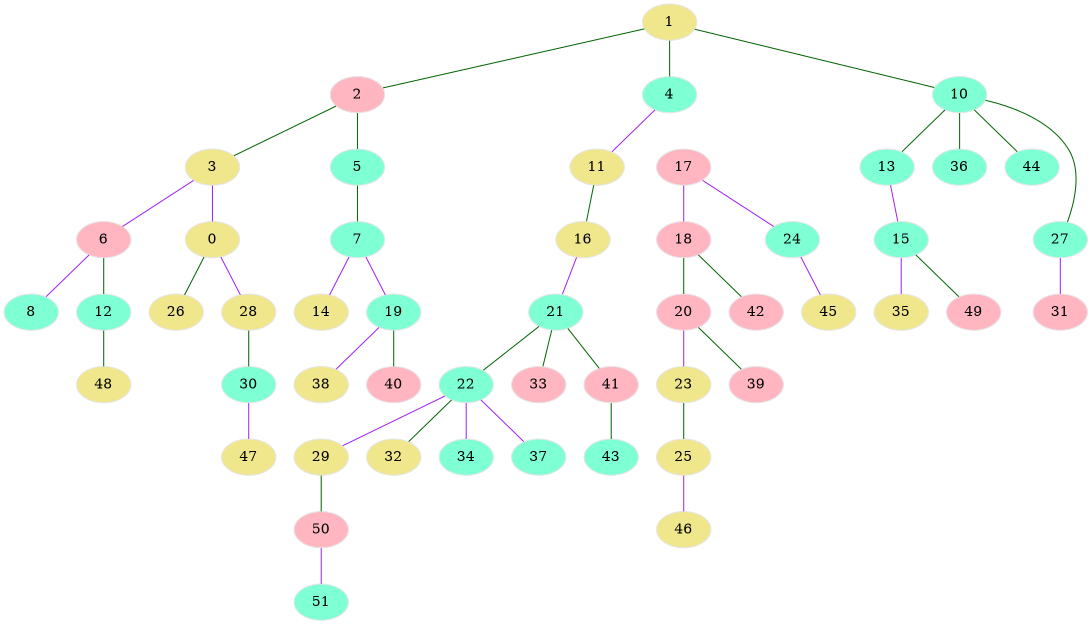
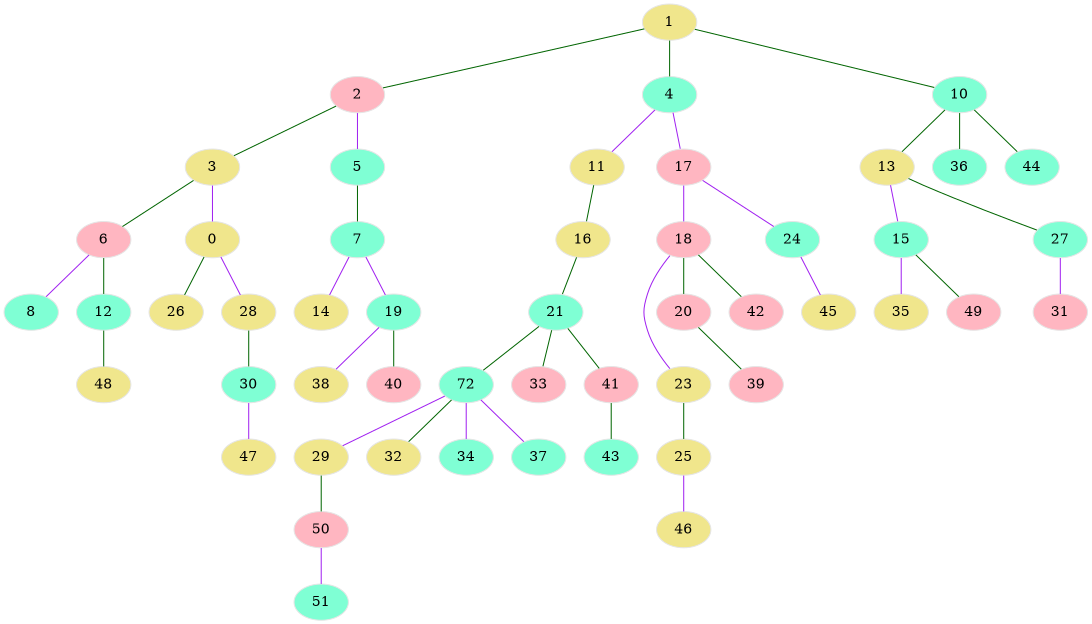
edge "2" -- "5": color darkgreen -> purple
edge "4" -- "17": added
edge "10" -- "27": now "13" -- "27"
node "13": fillcolor aquamarine -> khaki
edge "3" -- "6": color purple -> darkgreen
edge "16" -- "21": color purple -> darkgreen
edge "20" -- "23": now "18" -- "23"
node "22": label "22" -> "72"
